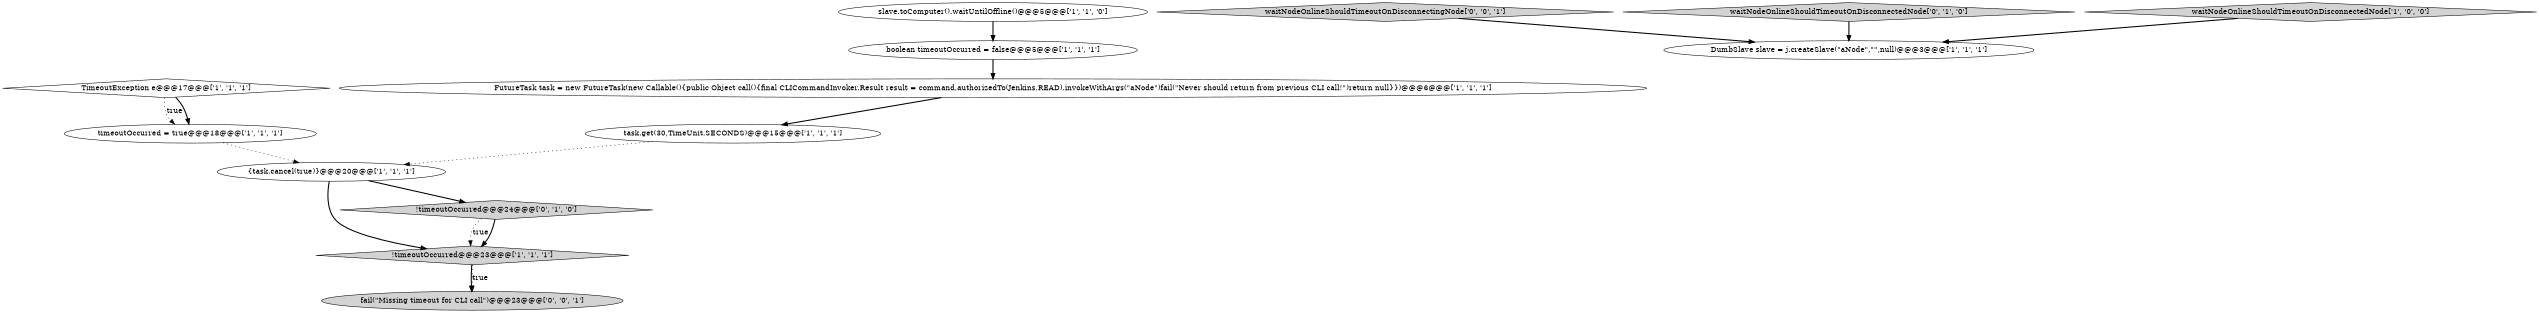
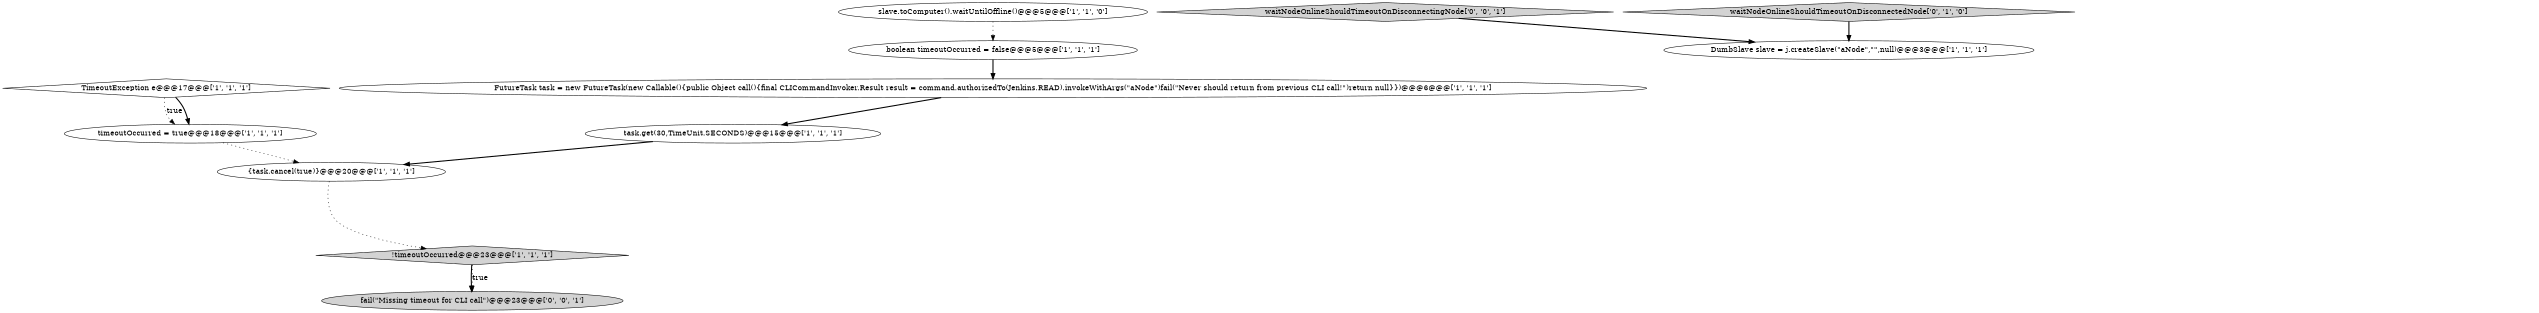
node "waitNodeOnlineShouldTimeoutOnDisconnectedNode['1', '0', '0']": removed
edge "slave.toComputer().waitUntilOffline()@@@5@@@['1', '1', '0']" -> "boolean timeoutOccurred = false@@@5@@@['1', '1', '1']": style bold -> dotted
edge "task.get(30,TimeUnit.SECONDS)@@@15@@@['1', '1', '1']" -> "{task.cancel(true)}@@@20@@@['1', '1', '1']": style dotted -> bold
node "!timeoutOccurred@@@24@@@['0', '1', '0']": removed
edge "{task.cancel(true)}@@@20@@@['1', '1', '1']" -> "!timeoutOccurred@@@23@@@['1', '1', '1']": style bold -> dotted
